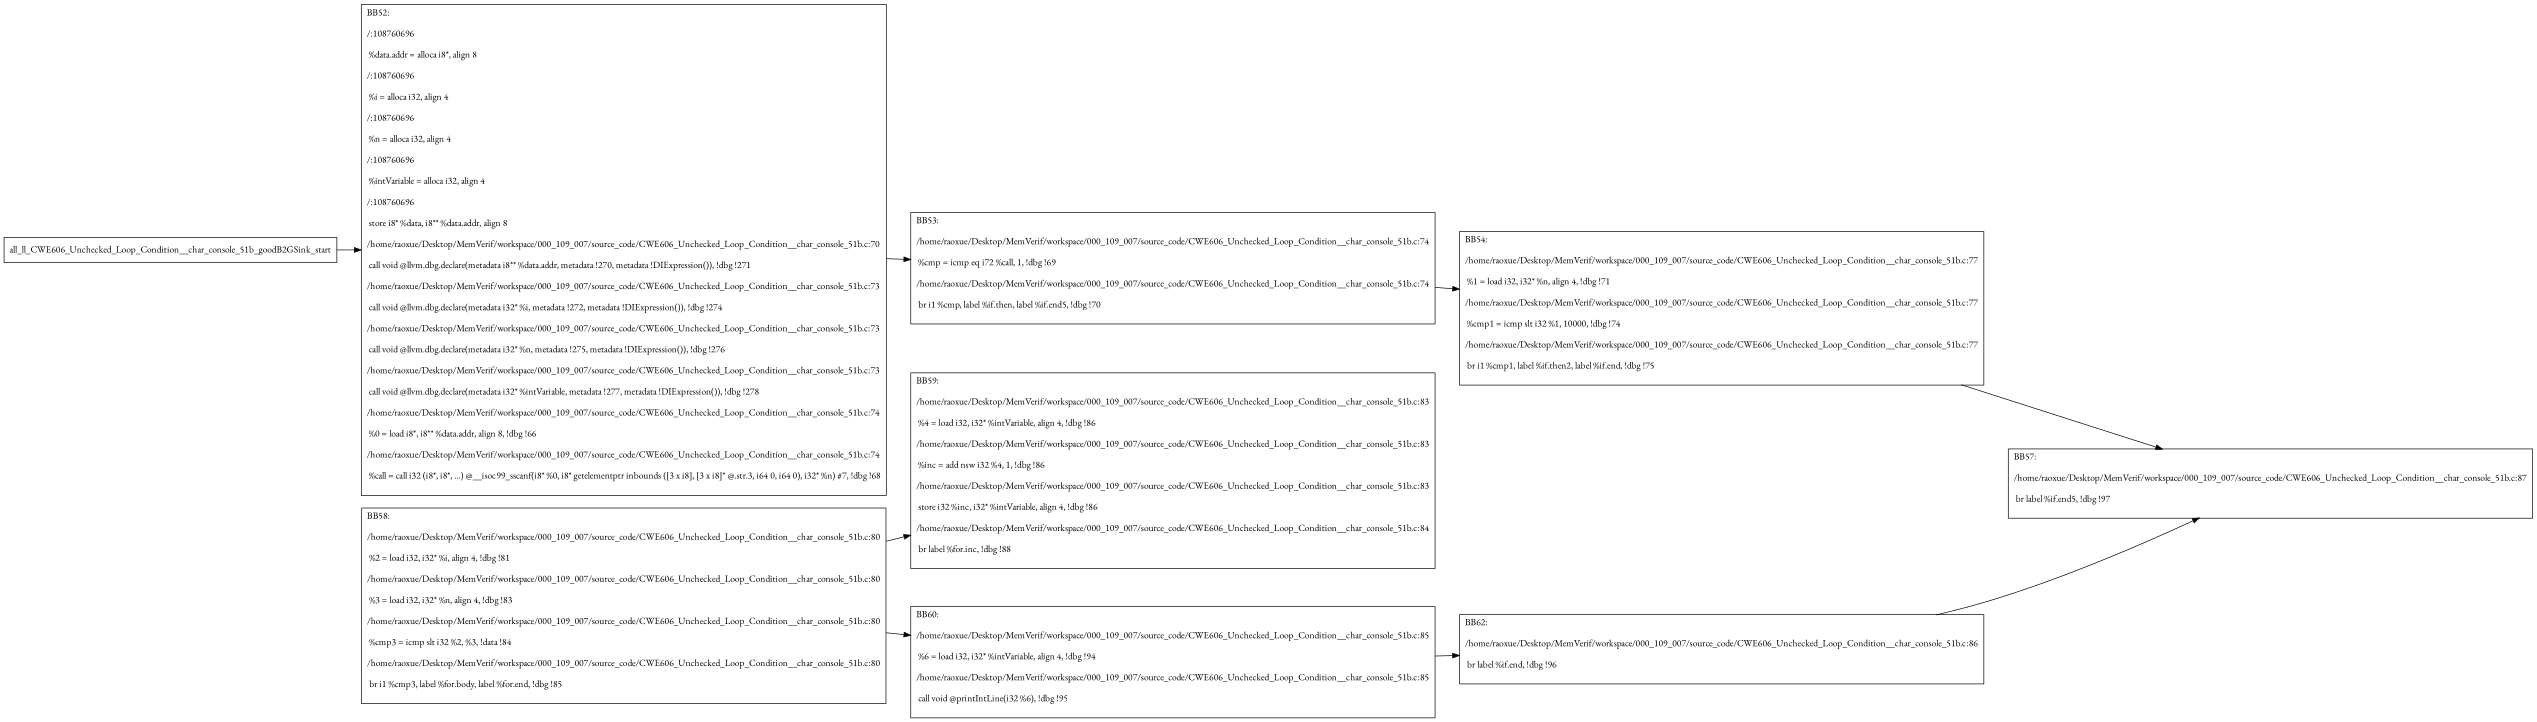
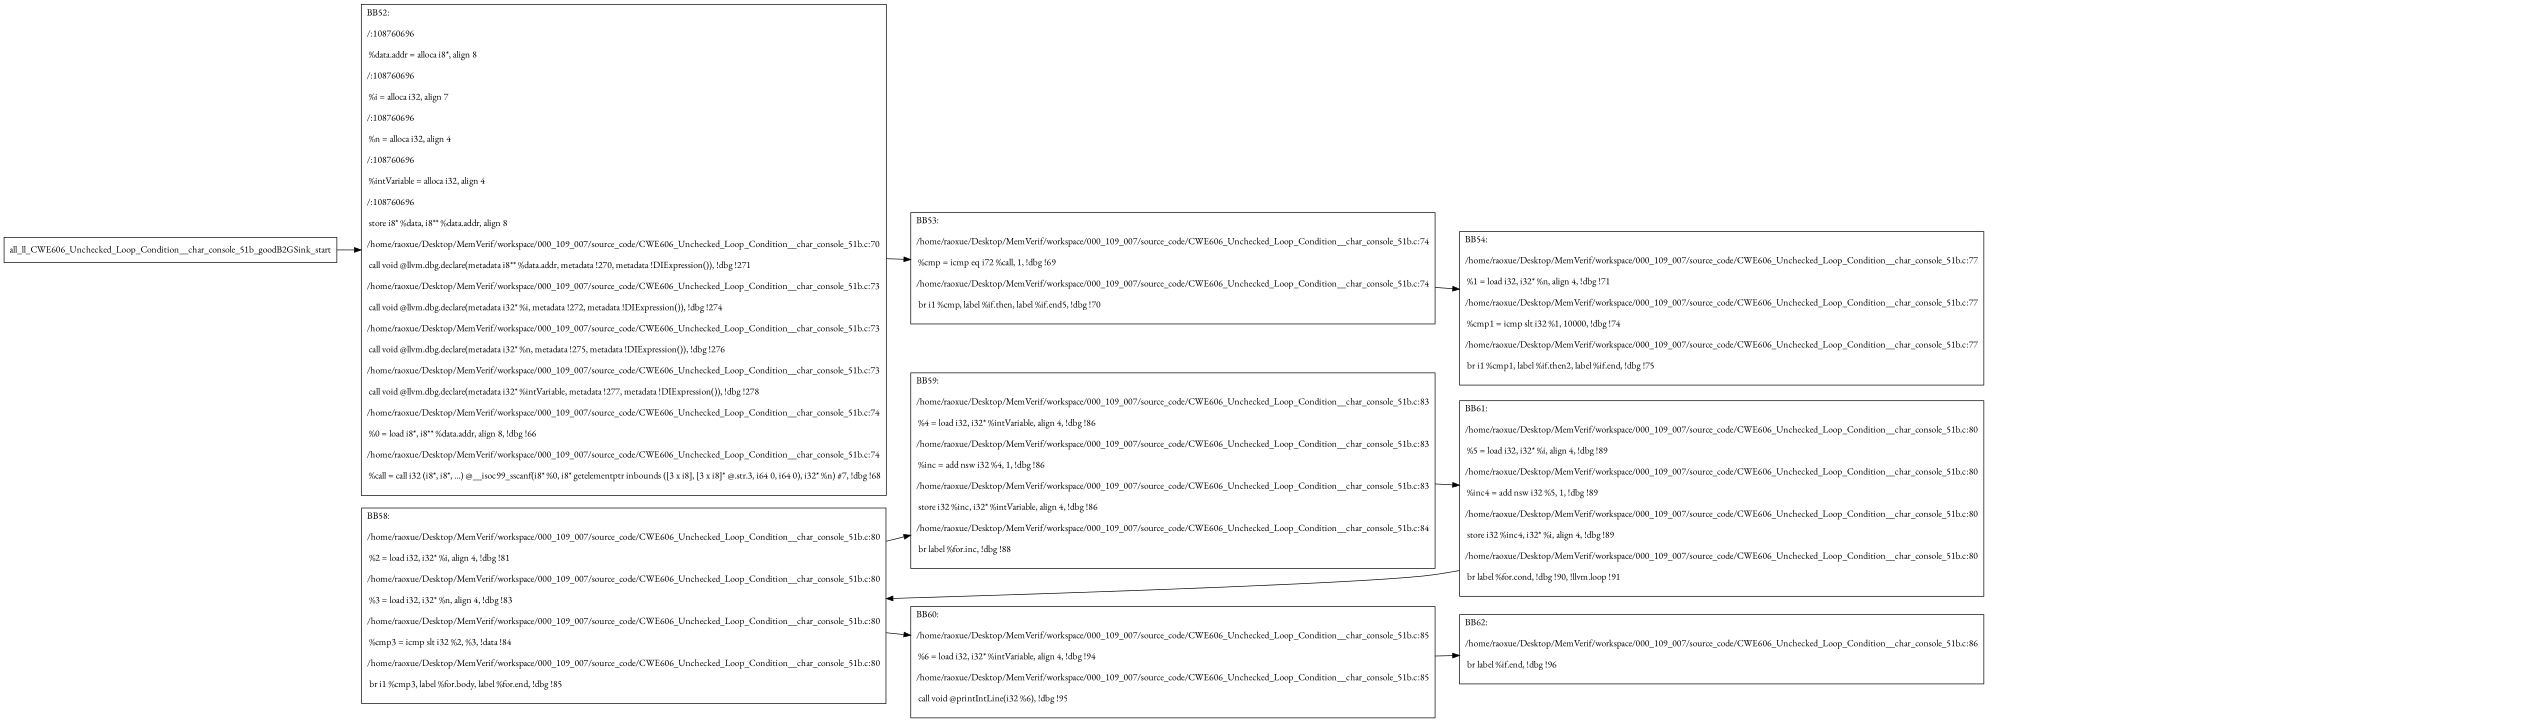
node "BB52:": text "%i = alloca i32, align 4" -> "%i = alloca i32, align 7"
node "BB57:": removed
node "BB61:": added
